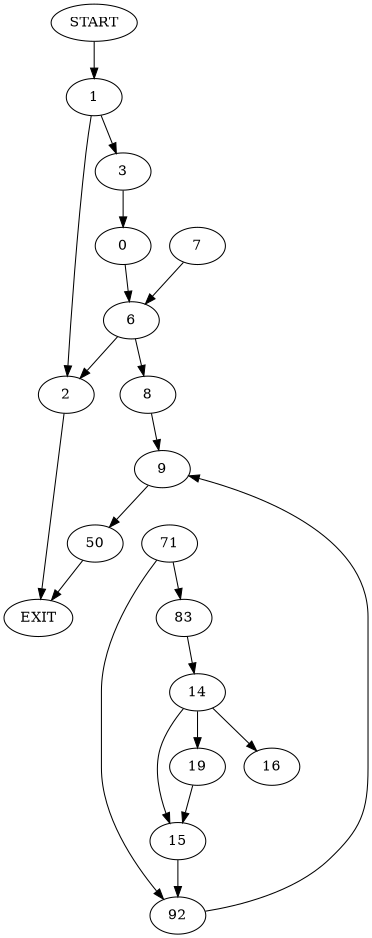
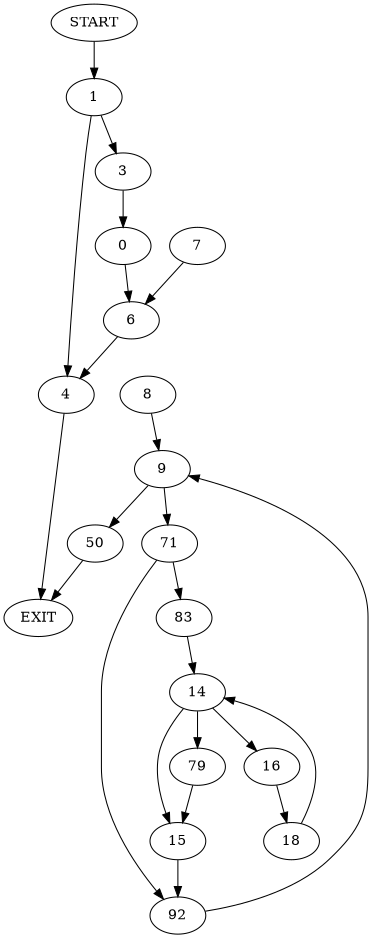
edge "6" -> "8": removed
node "2": label "2" -> "4"
edge "9" -> "71": added
node "19": label "19" -> "79"
node "18": added
